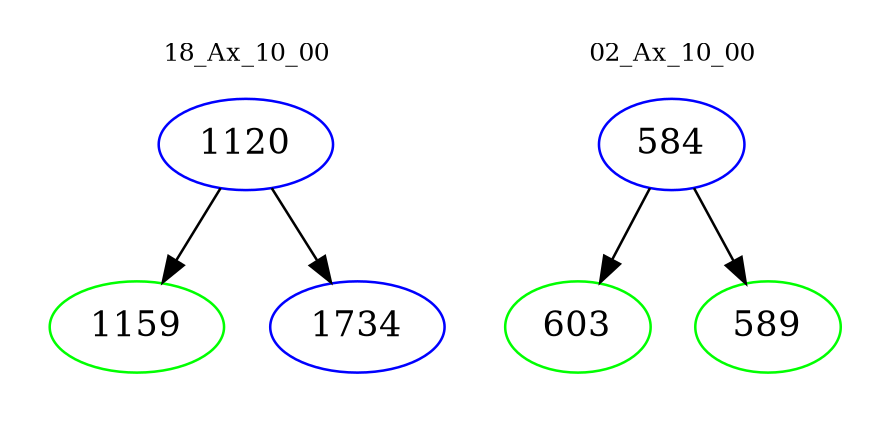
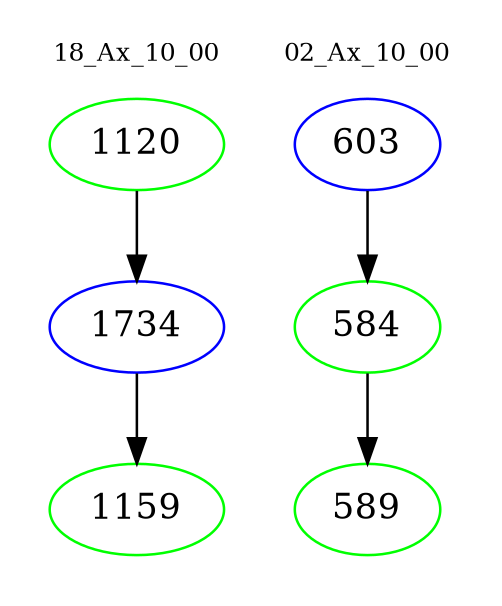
node "1120": color blue -> green
node "584": color blue -> green
edge "1120" -> "1159": now "1734" -> "1159"
edge "584" -> "603": reversed
node "603": color green -> blue
